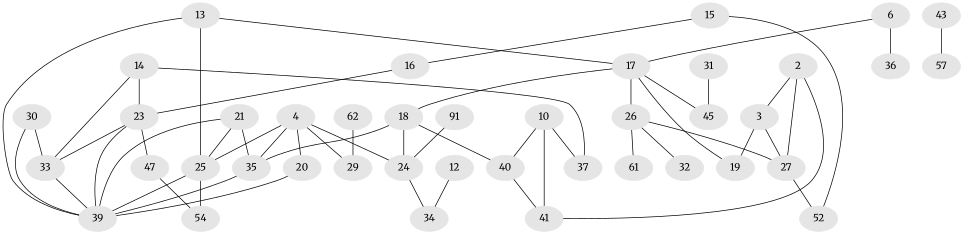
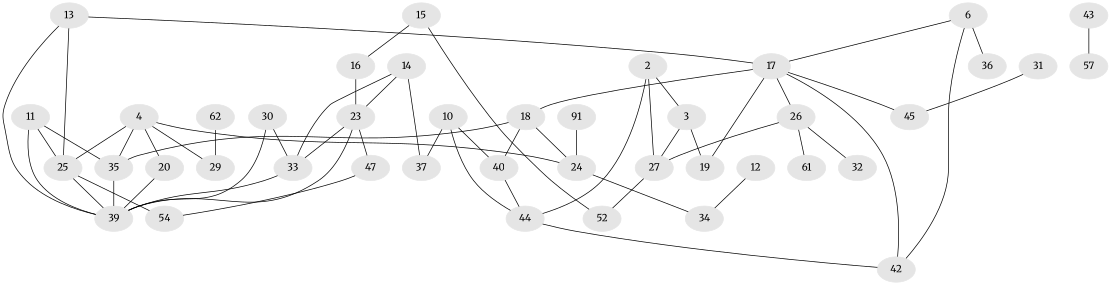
node "21": label "21" -> "11"
node "41": label "41" -> "44"
node "42": added
